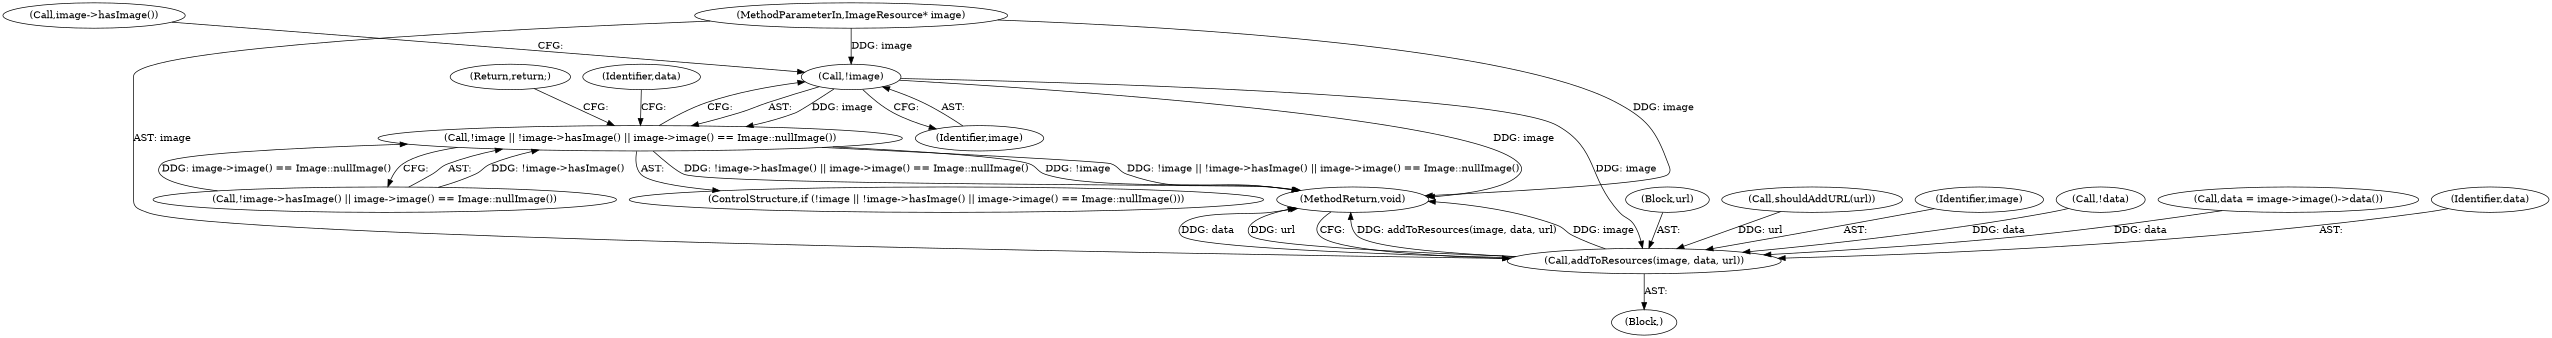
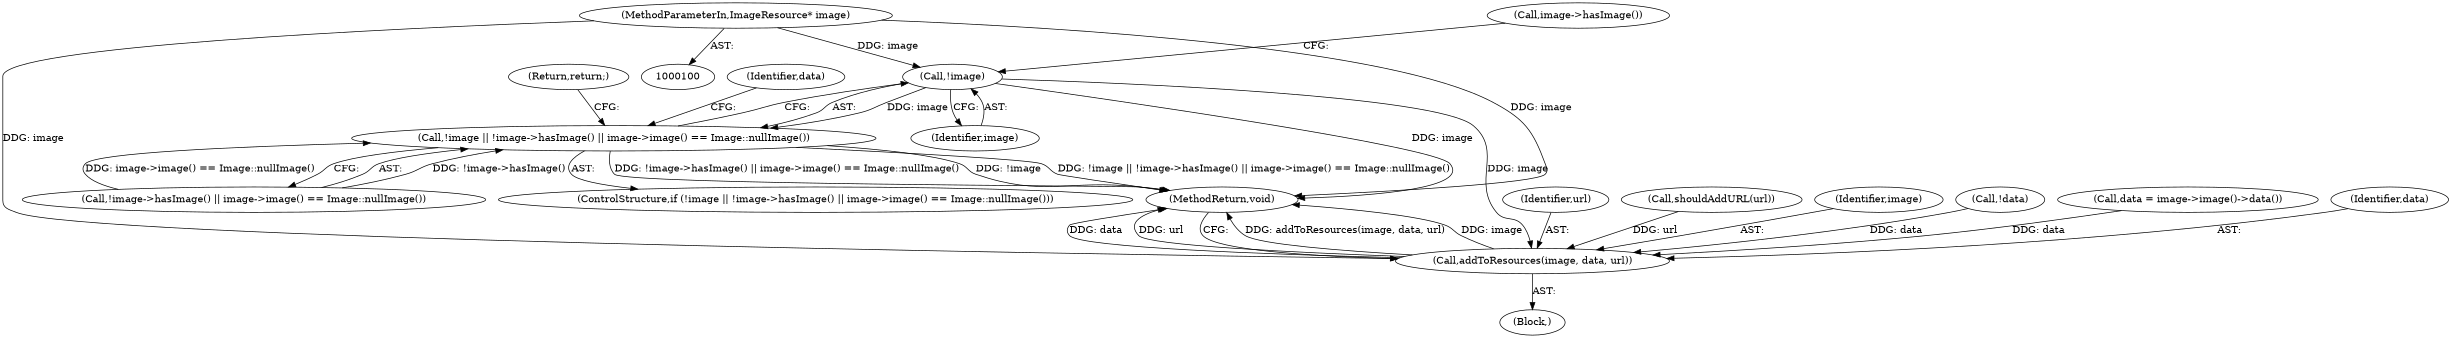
node "1000100": added
edge "(MethodParameterIn,ImageResource* image)" -> "(Call,addToResources(image, data, url))": label "AST: image" -> "DDG: image"
node "(Block,url)": label "(Block,url)" -> "(Identifier,url)"
